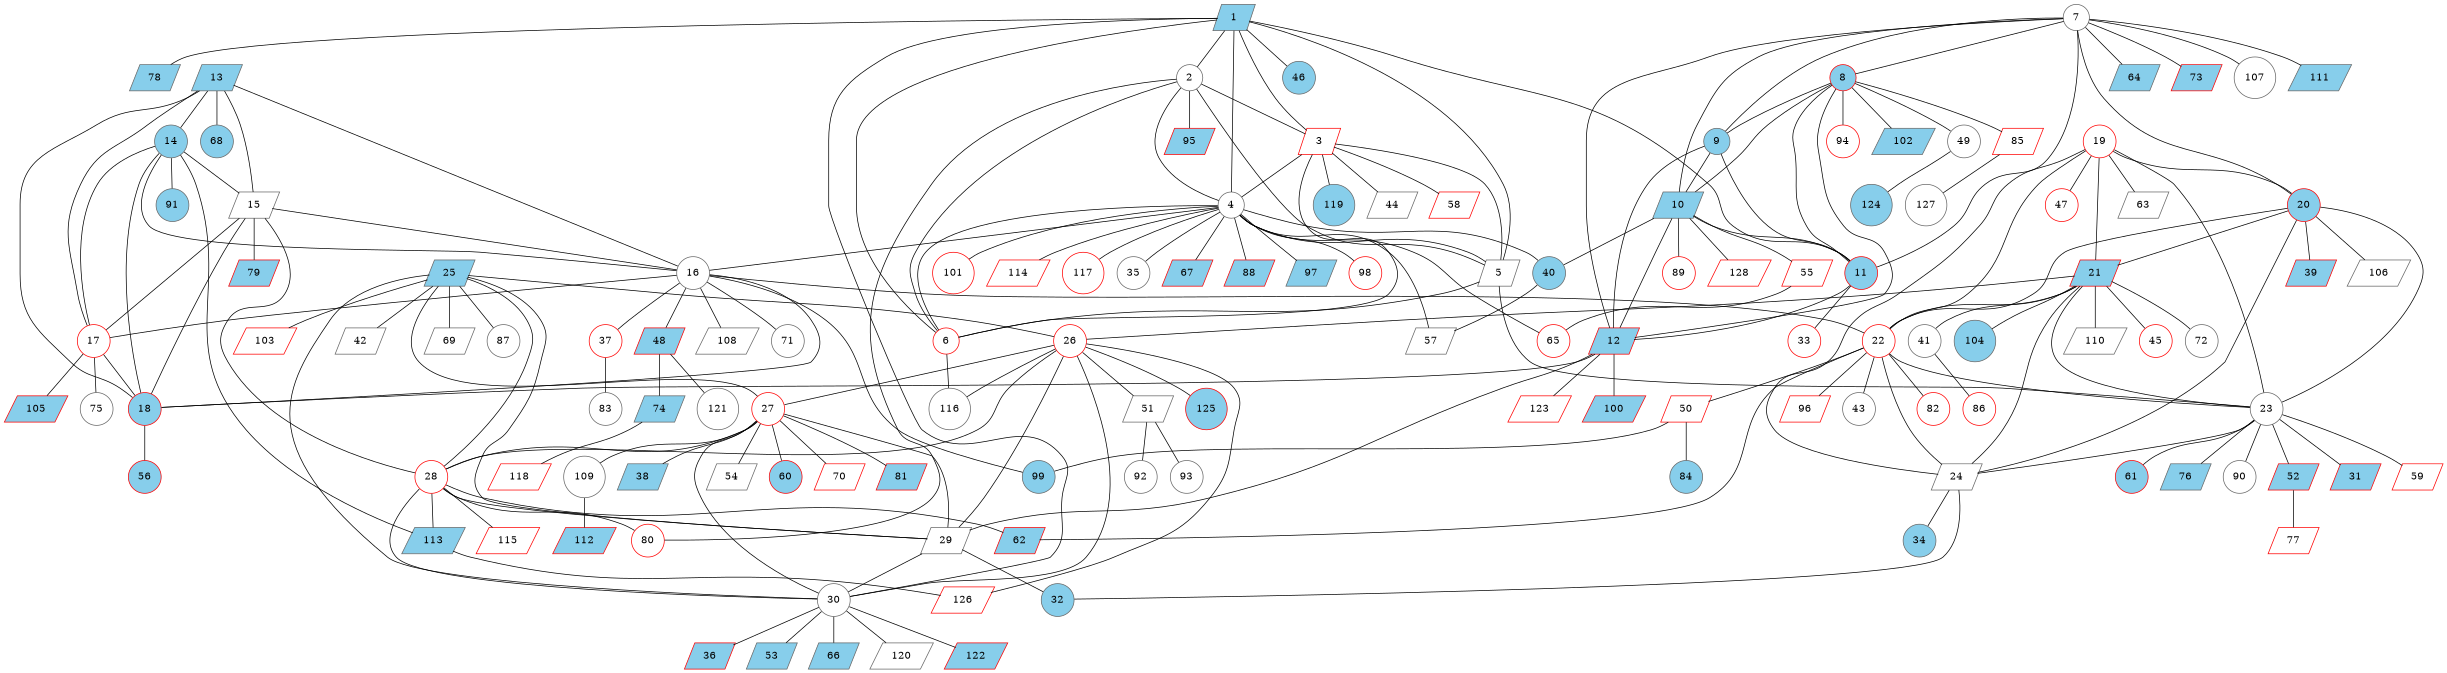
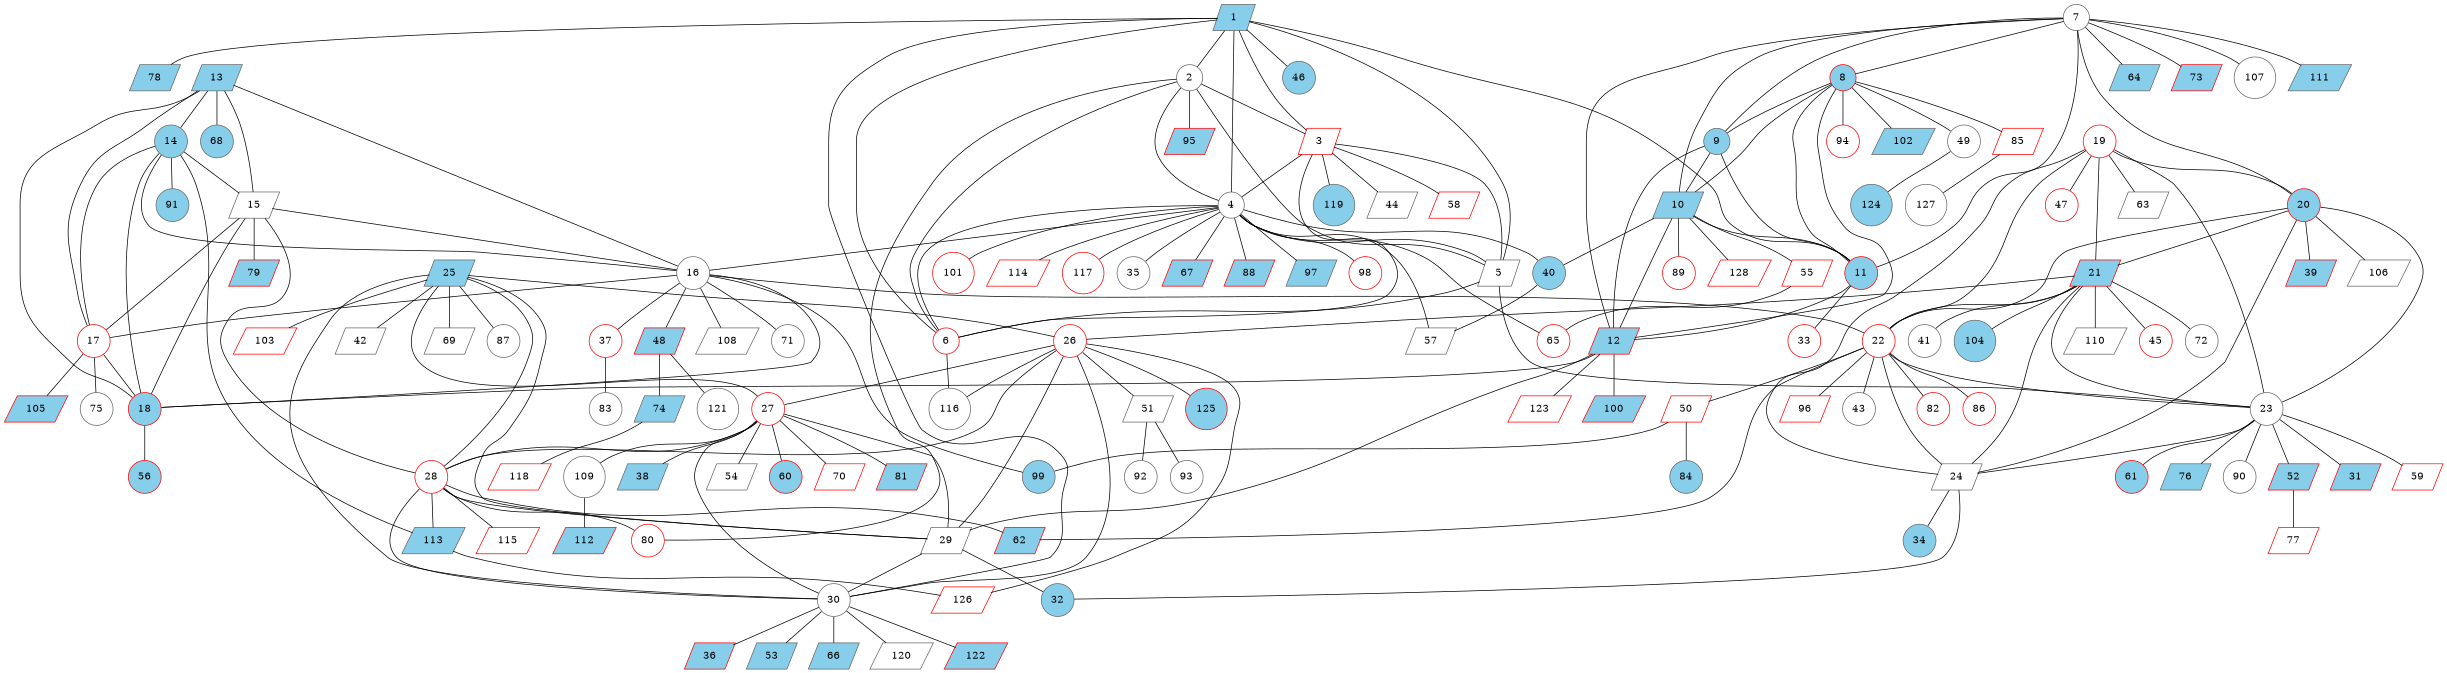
edge "41" -- "86": now "22" -- "86"
